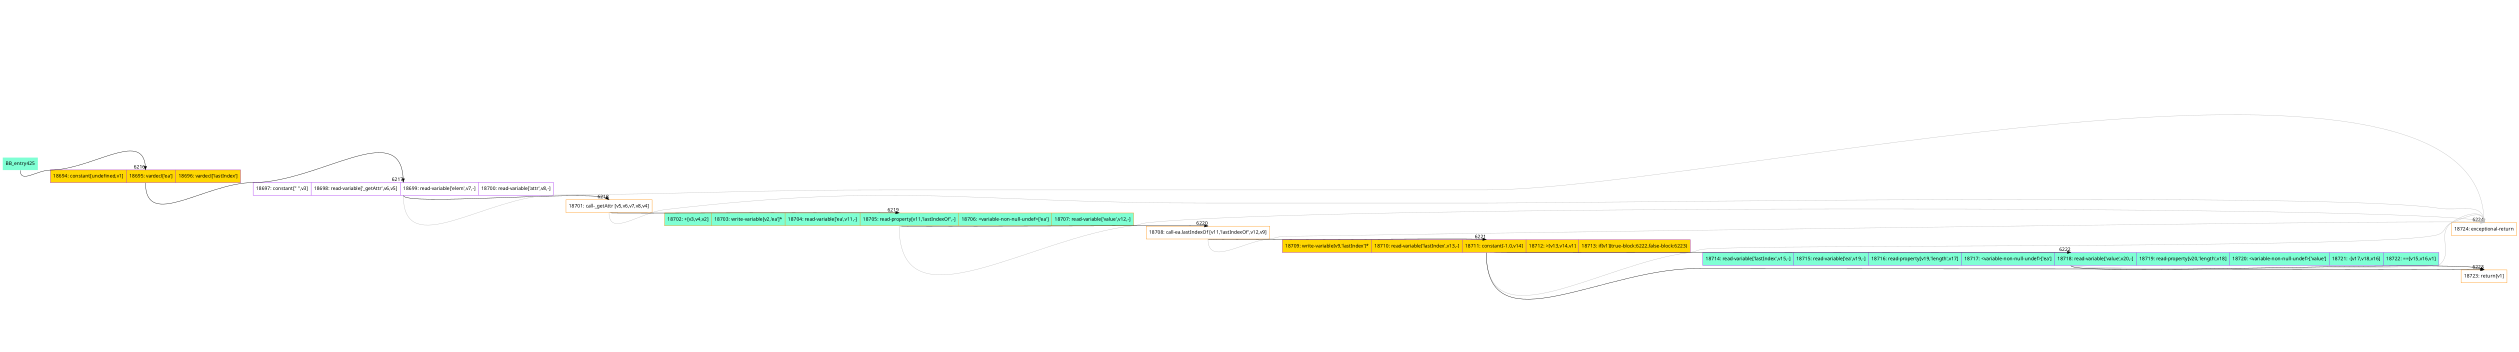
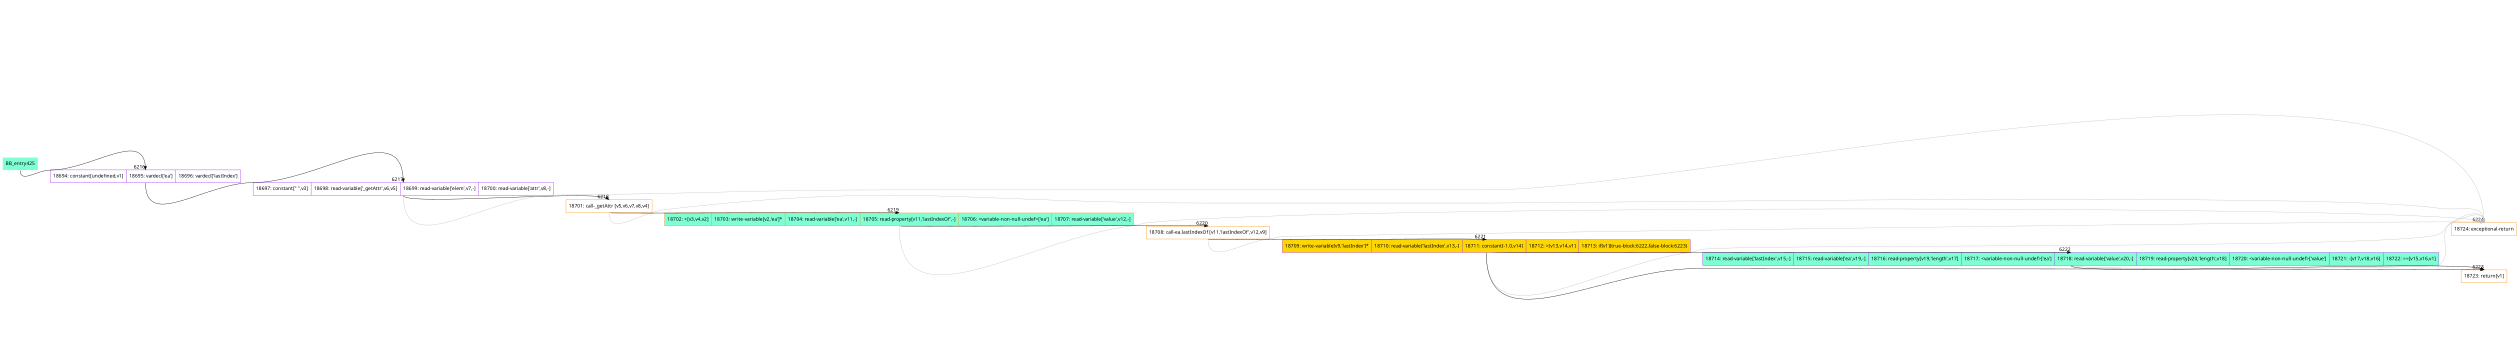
node "18694: constant[undefined,v1]": fillcolor gold -> white
